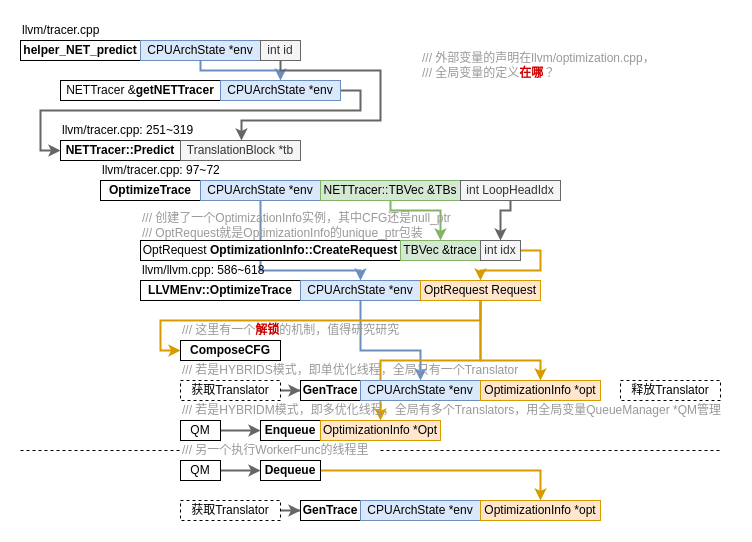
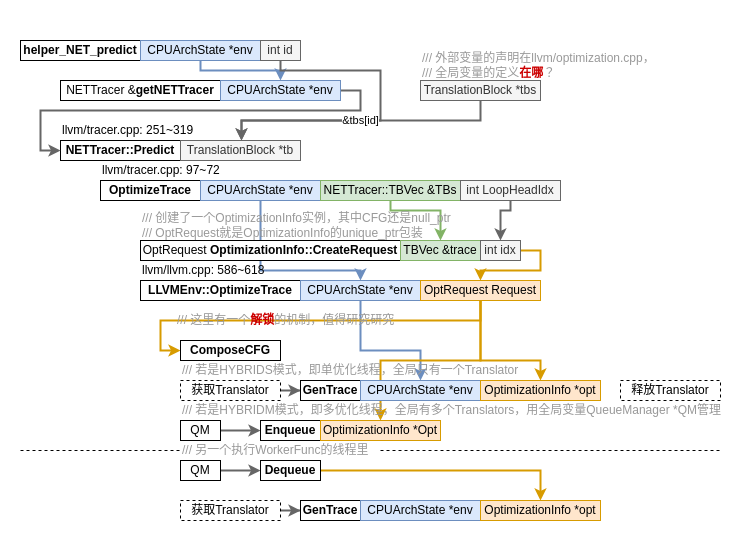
node "llvm/tracer.cpp": removed
node "TranslationBlock *tbs": added
edge "TranslationBlock *tbs" -> "TranslationBlock *tb": added, label "&tbs[id]"
node "/// 这里有一个解锁的机制，值得研究研究": moved (296, 331) -> (291, 321)
